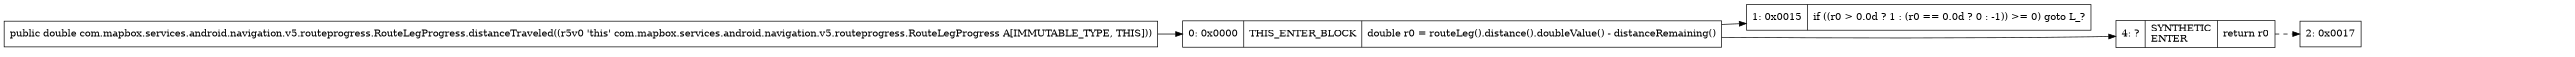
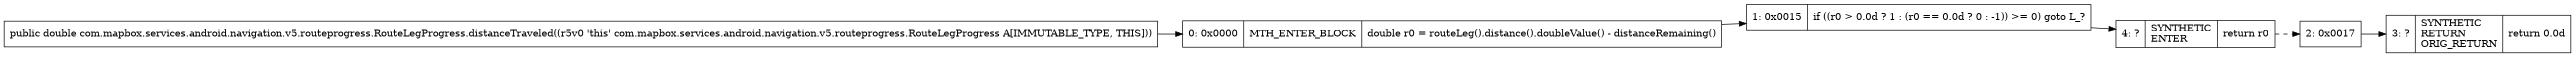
node "0: 0x0000": text "THIS_ENTER_BLOCK" -> "MTH_ENTER_BLOCK"
node "3: ?": added
edge "0: 0x0000" -> "4: ?": now "1: 0x0015" -> "4: ?"
